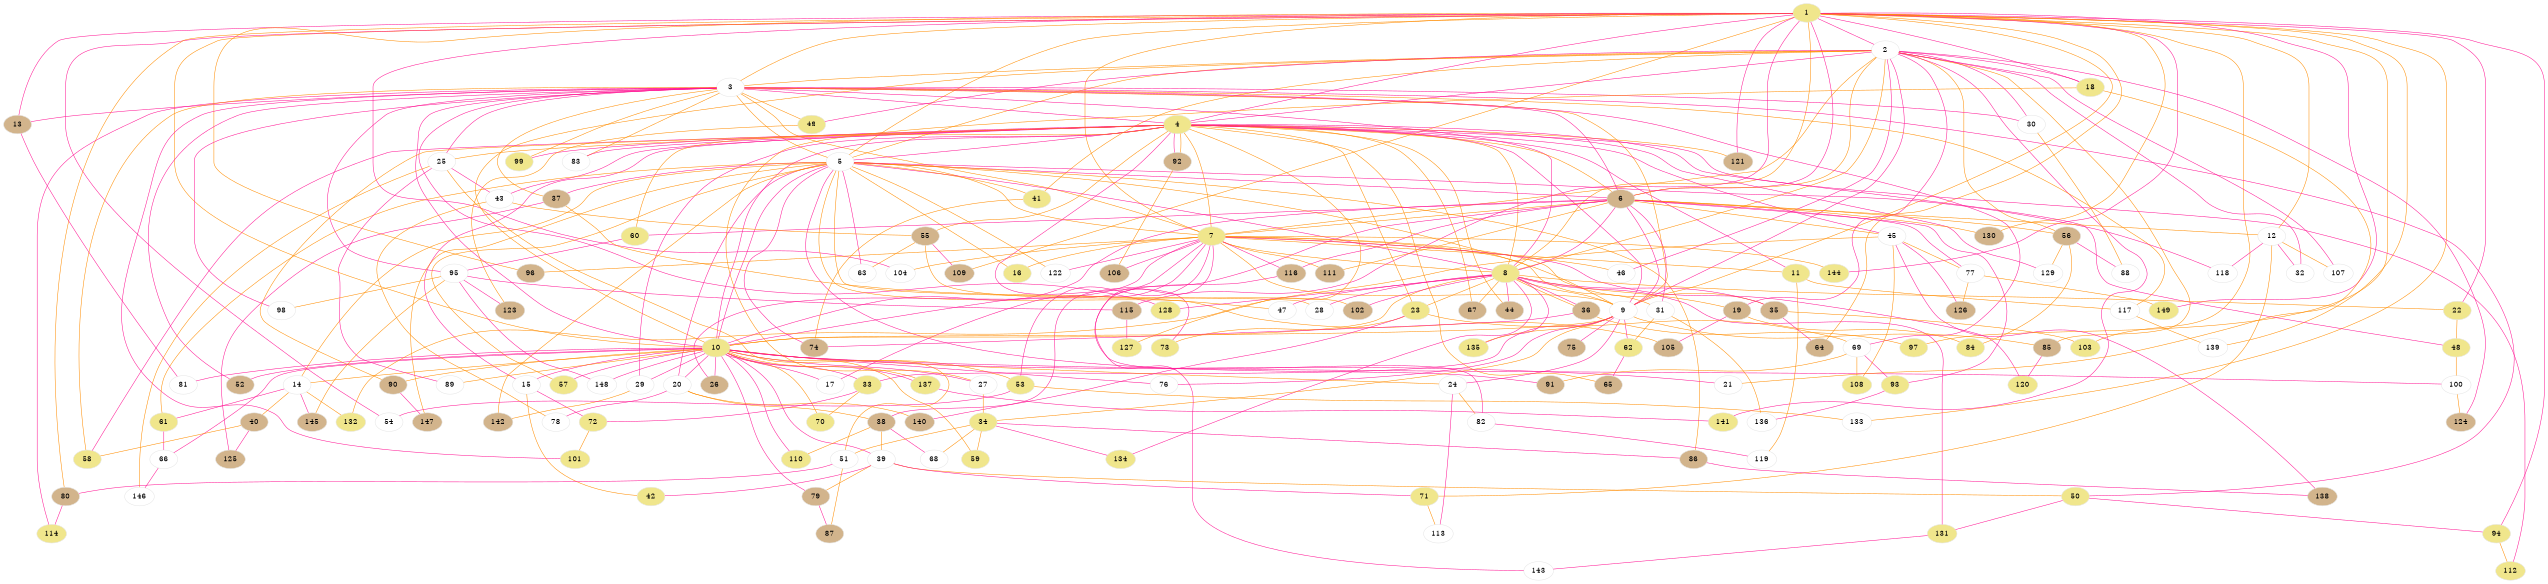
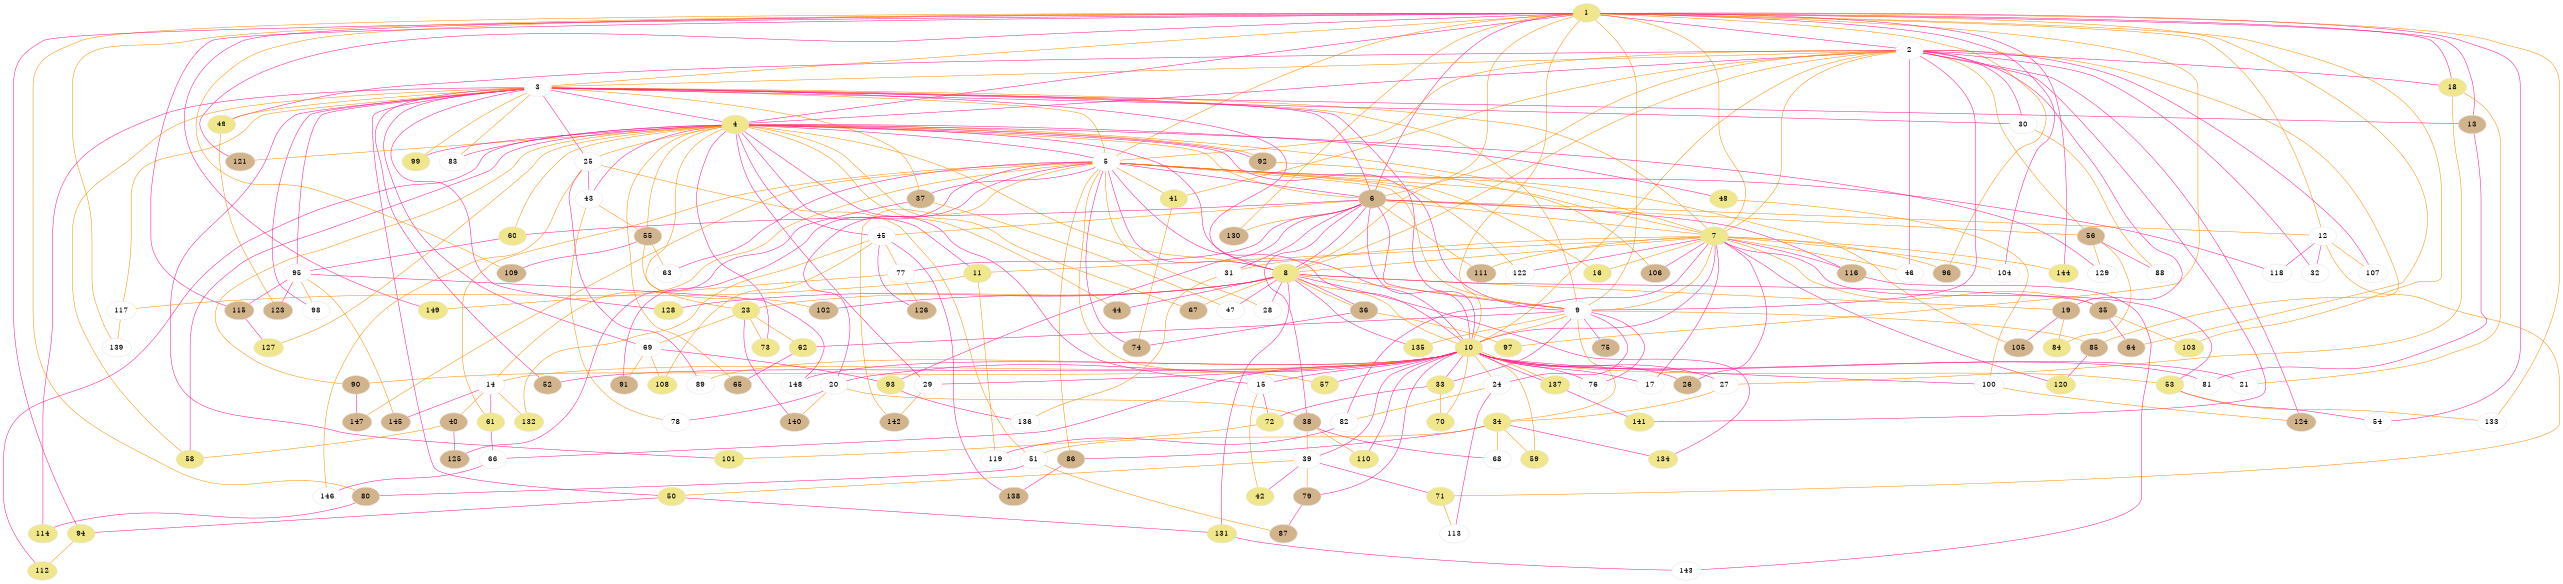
node "22": removed
edge "31" -- "62": now "23" -- "62"
